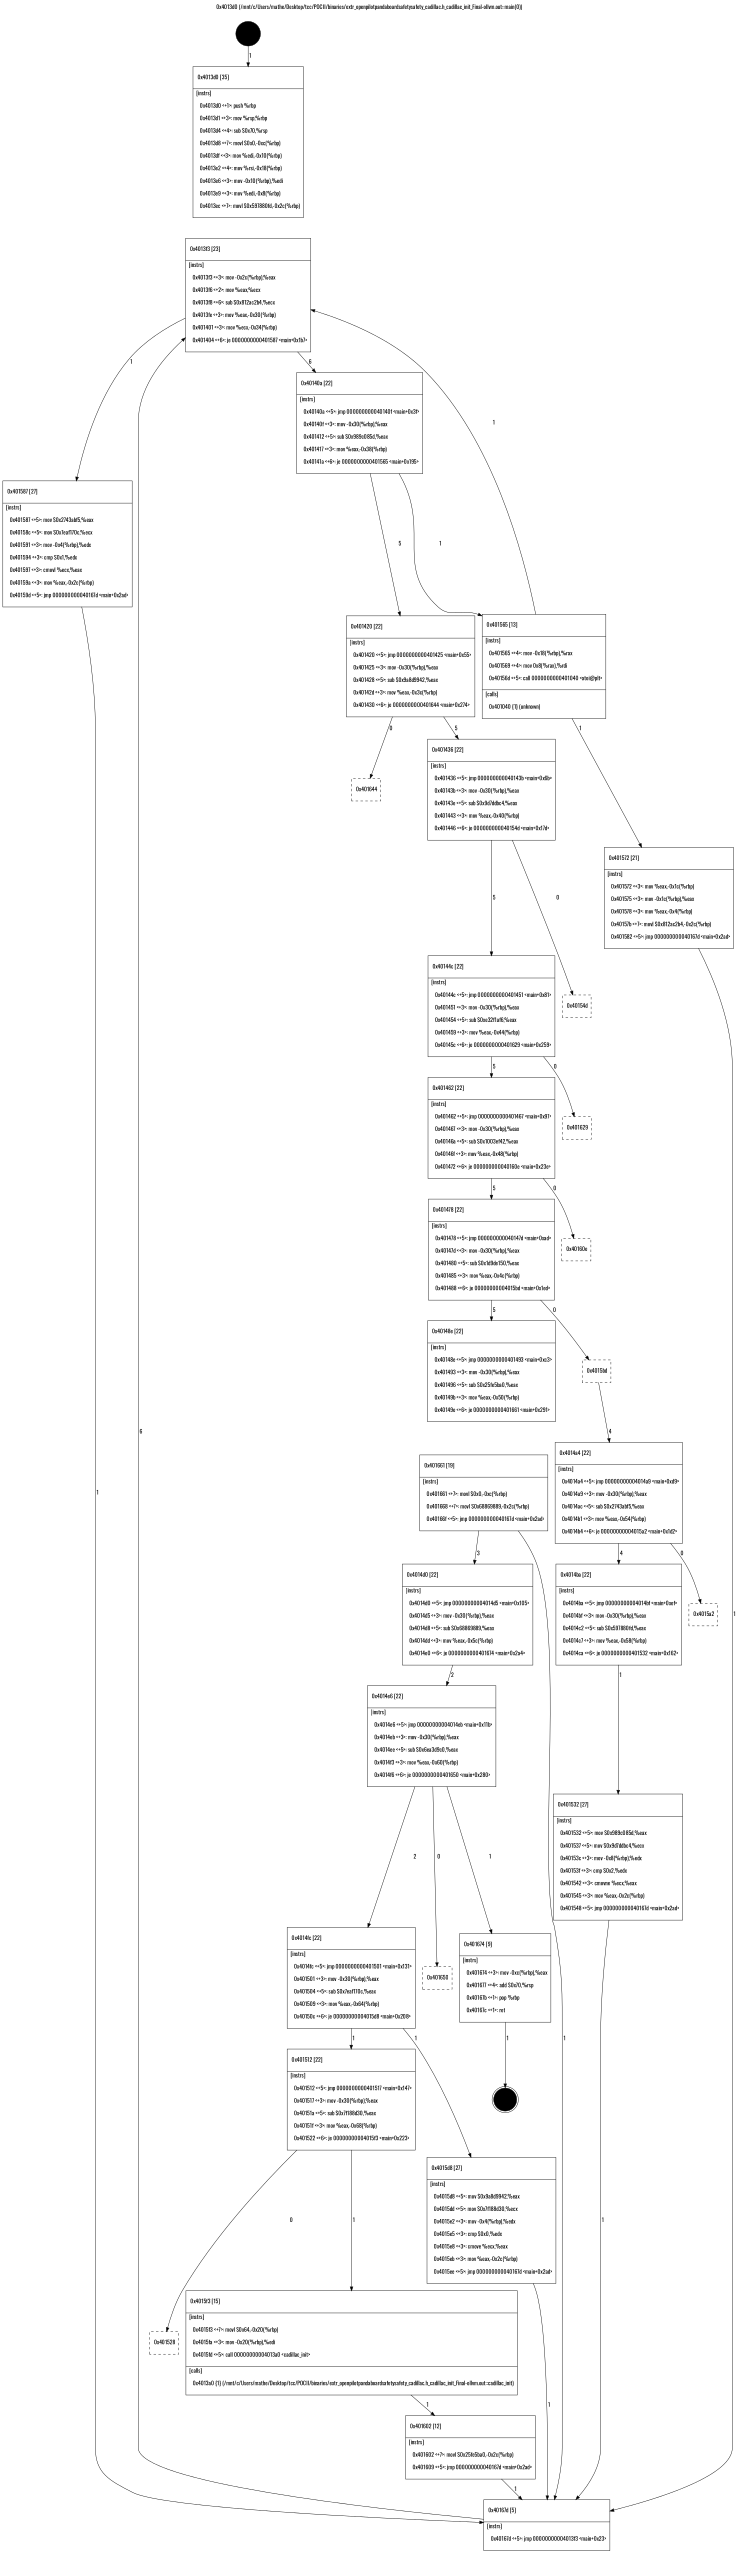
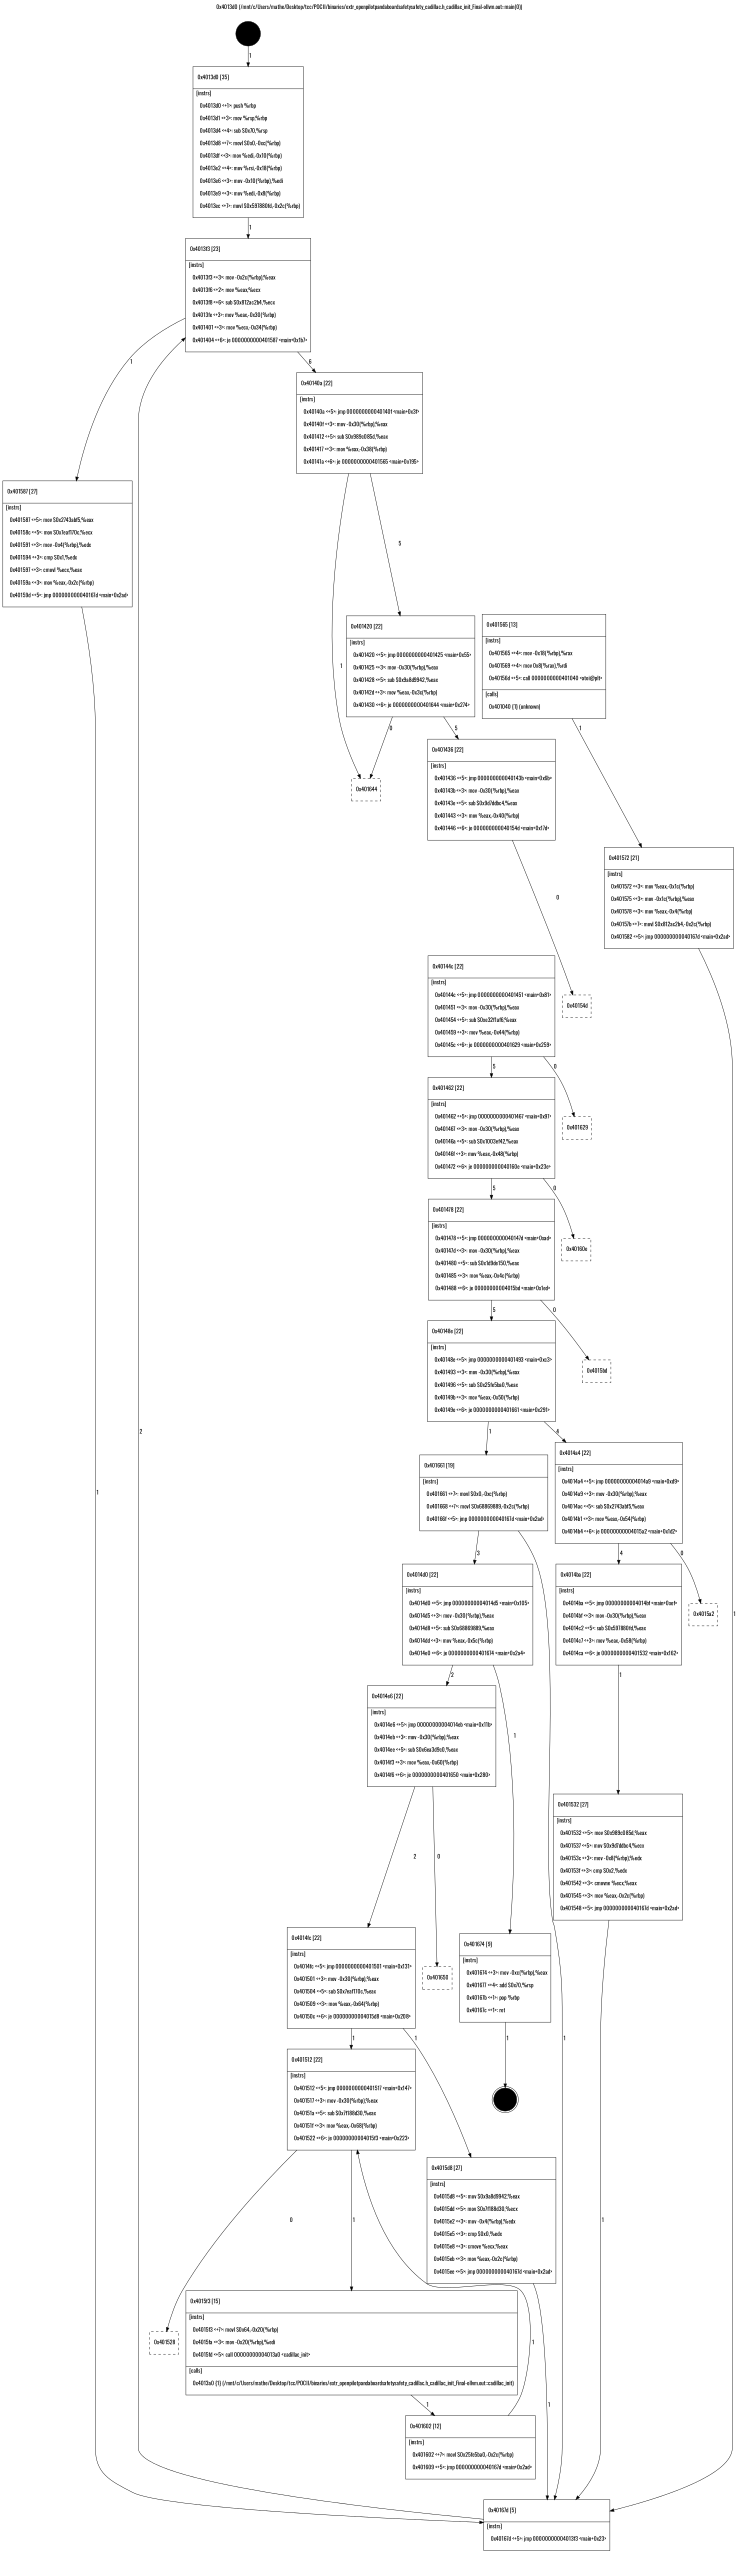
edge "0x401565 [13]" -> "0x4013f3 [23]": now "0x4013d0 [35]" -> "0x4013f3 [23]"
edge "0x40140a [22]" -> "0x401565 [13]": now "0x40140a [22]" -> "0x401644"
edge "0x401436 [22]" -> "0x40144c [22]": removed, label "5"
edge "0x4015bd" -> "0x4014a4 [22]": now "0x40148e [22]" -> "0x4014a4 [22]"
edge "0x40167d [5]" -> "0x4013f3 [23]": label " 6" -> " 2"
edge "0x40148e [22]" -> "0x401661 [19]": added, label "1"
edge "0x4014e6 [22]" -> "0x401674 [9]": now "0x4014d0 [22]" -> "0x401674 [9]"
edge "0x401602 [12]" -> "0x40167d [5]": now "0x401602 [12]" -> "0x401512 [22]"
